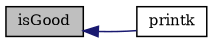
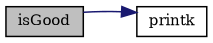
edge "printk" -> "isGood": reversed
